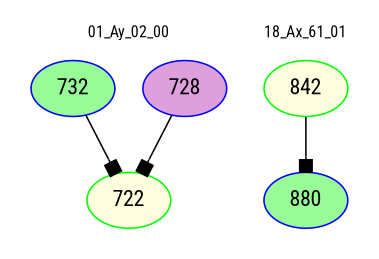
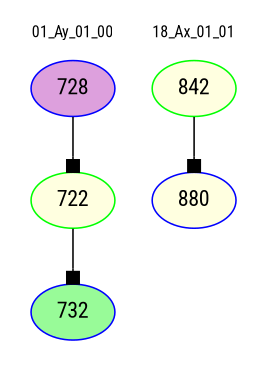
cluster "01_Ay_02_00": label "01_Ay_02_00" -> "01_Ay_01_00"
cluster "18_Ax_61_01": label "18_Ax_61_01" -> "18_Ax_01_01"
edge "732" -> "722": reversed
node "880": fillcolor palegreen -> lightyellow
